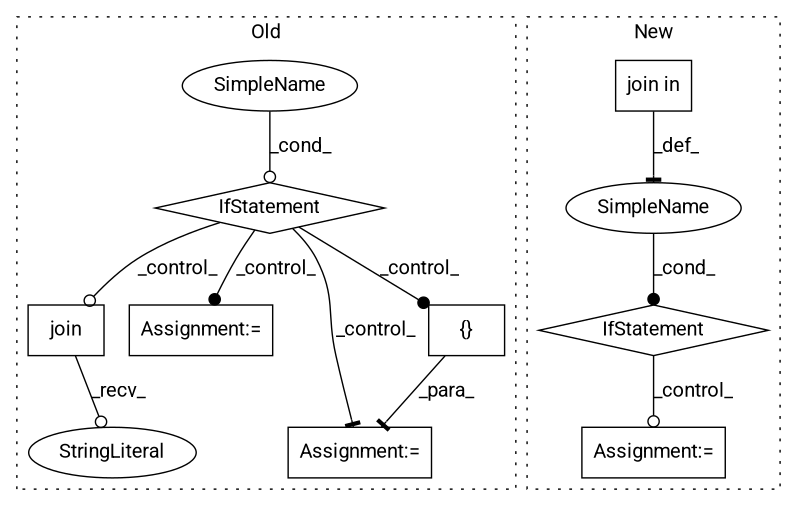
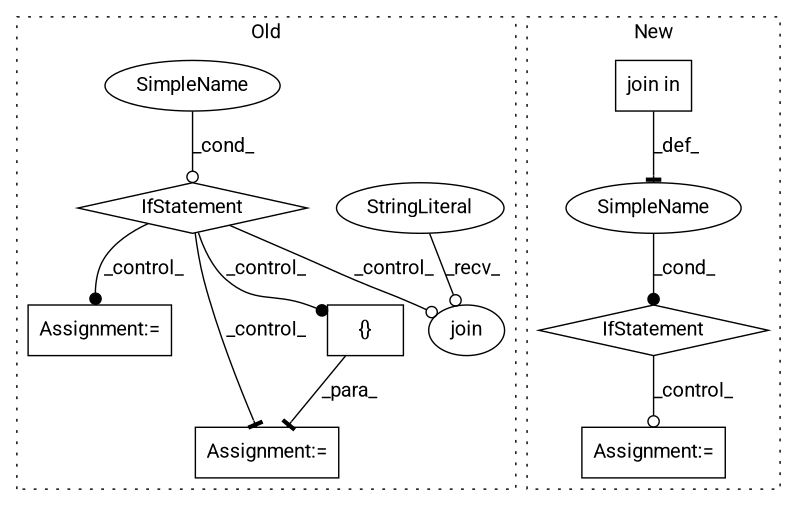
node "join": shape box -> ellipse
edge "join" -> "StringLiteral": reversed
